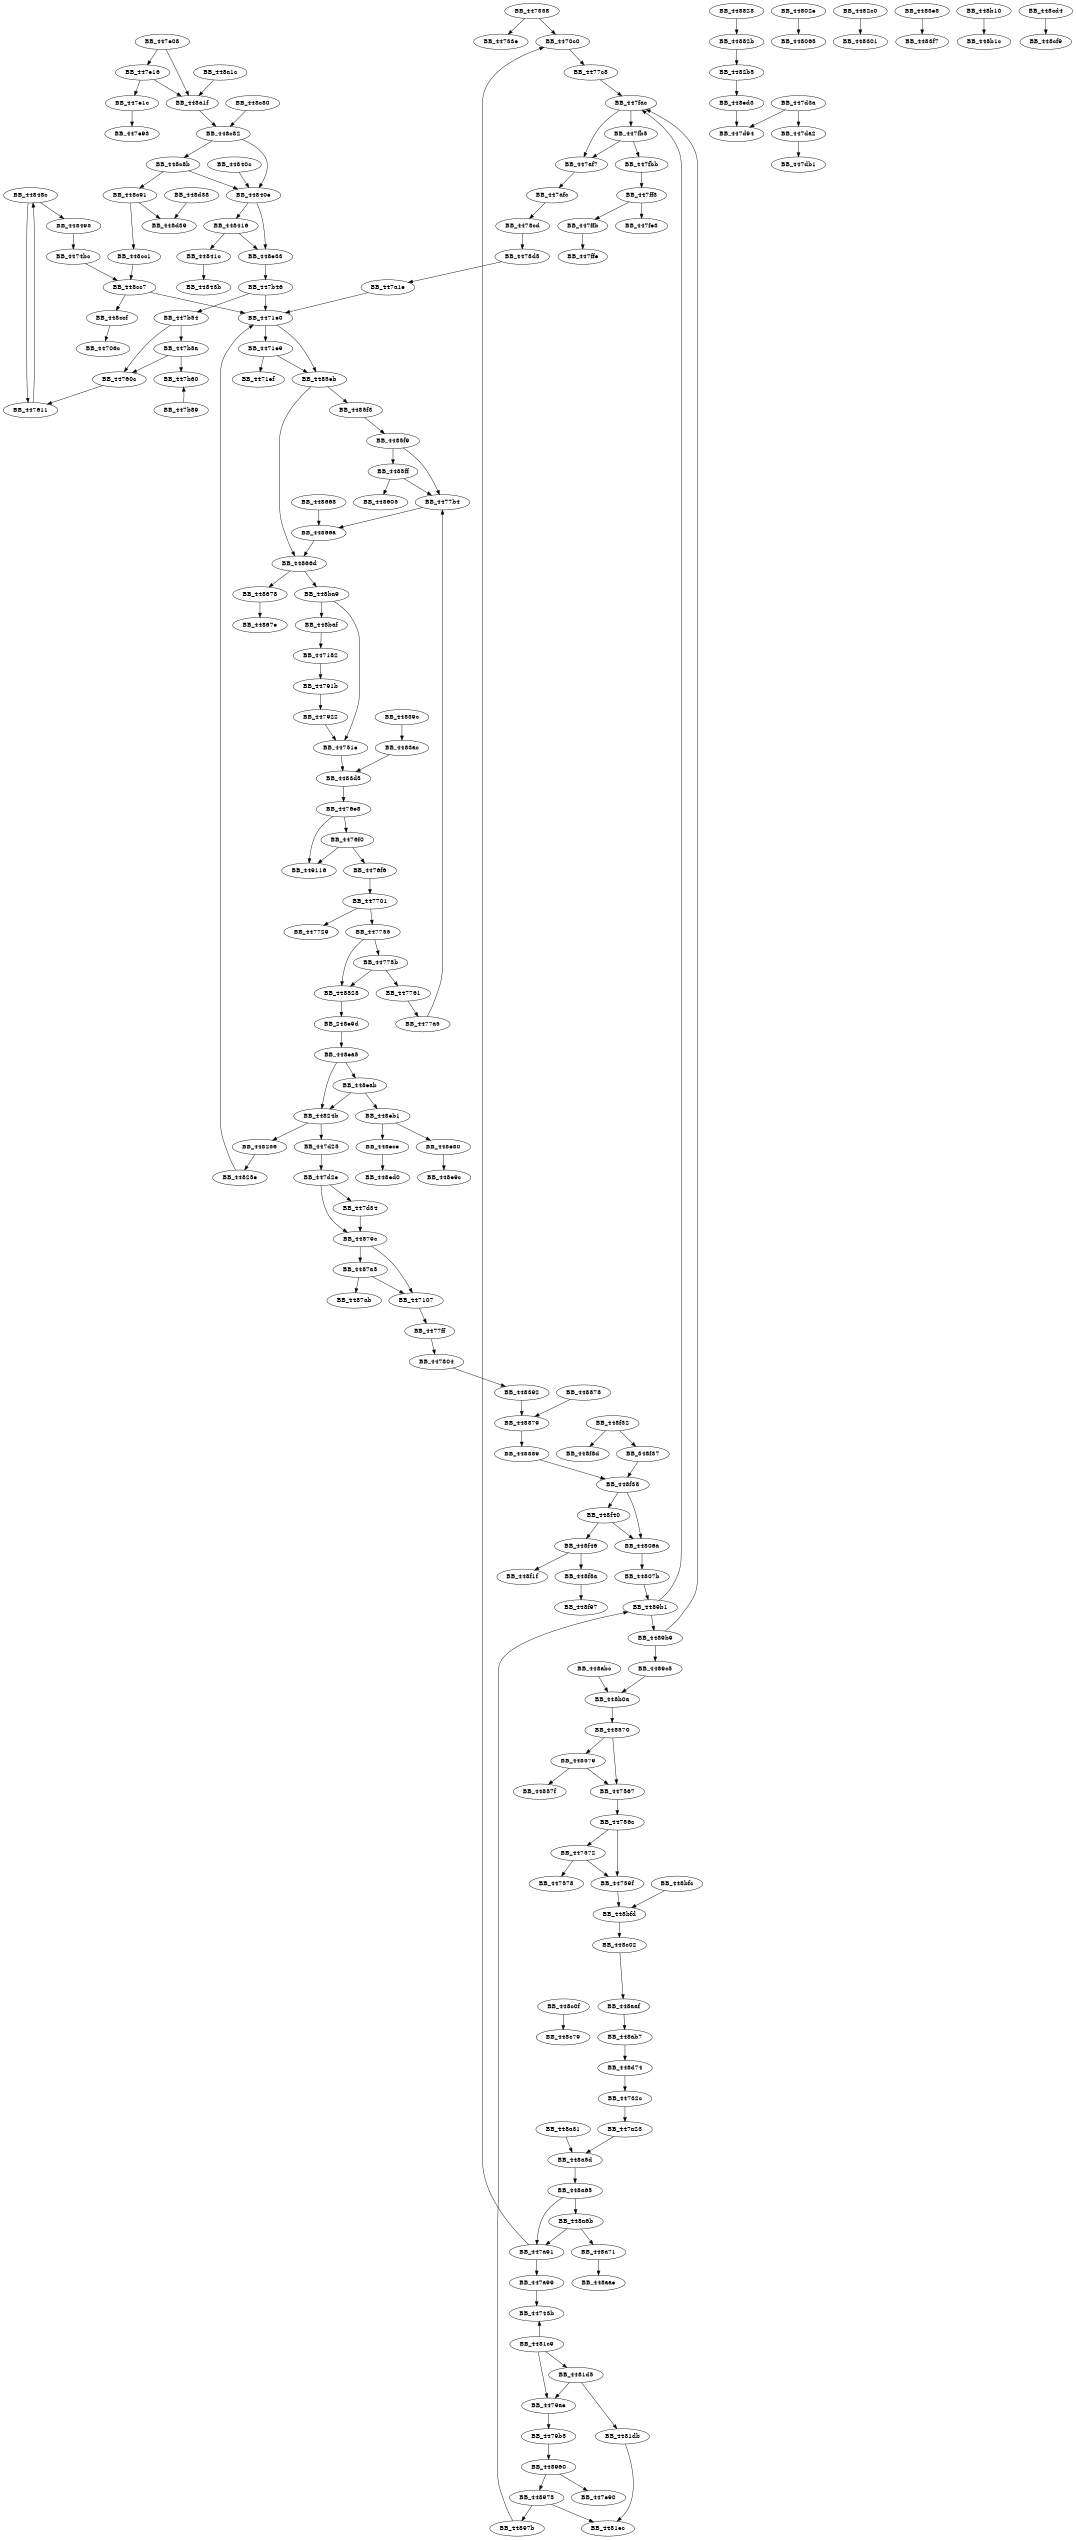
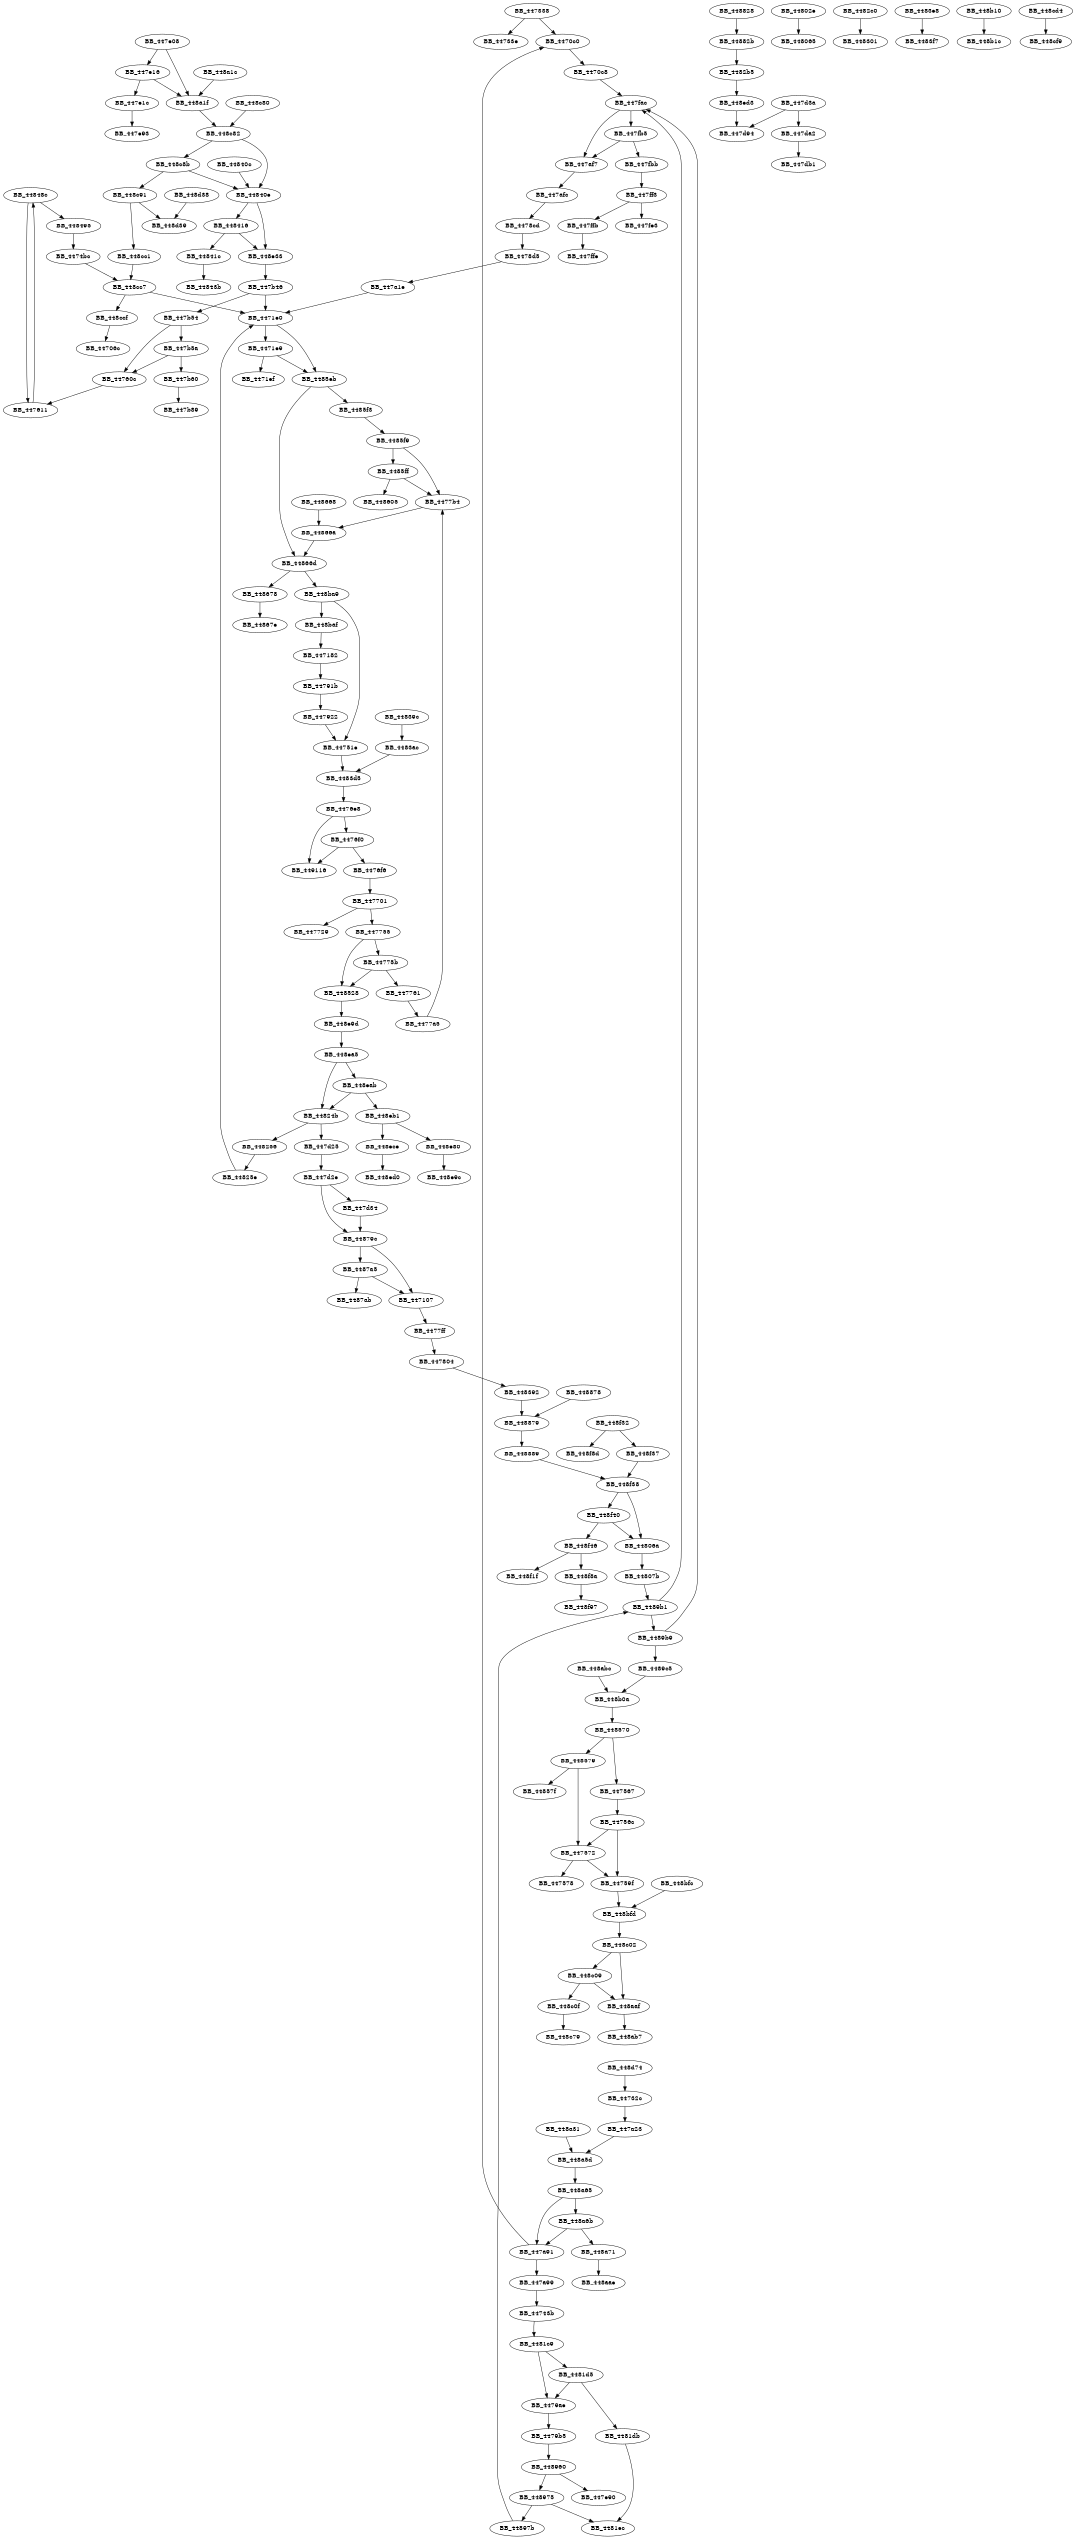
node "BB_4477c8": label "BB_4477c8" -> "BB_4470c8"
edge "BB_447b89" -> "BB_447b60": reversed
node "BB_248e9d": label "BB_248e9d" -> "BB_448e9d"
node "BB_348f37": label "BB_348f37" -> "BB_448f37"
edge "BB_448579" -> "BB_447567": now "BB_448579" -> "BB_447572"
node "BB_448c09": added
edge "BB_448ab7" -> "BB_448d74": removed
edge "BB_4481c9" -> "BB_44743b": reversed
